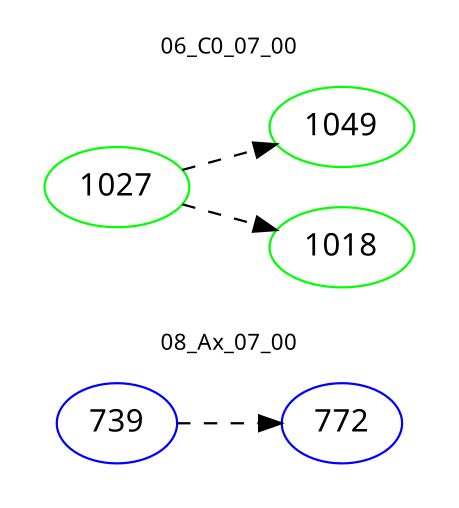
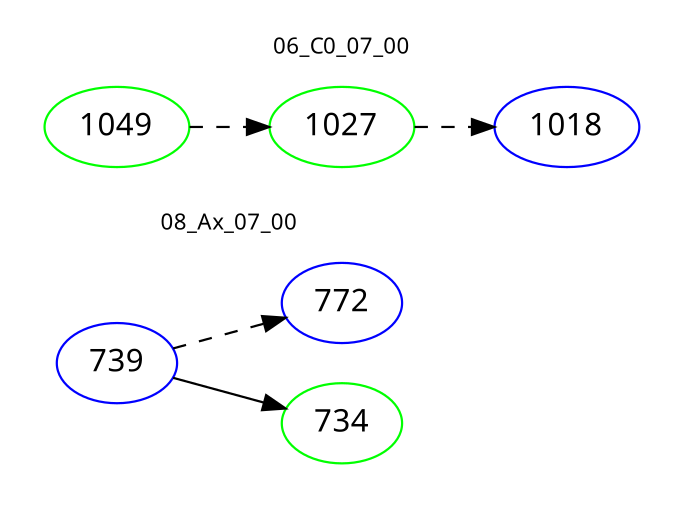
edge "1027" -> "1049": reversed
node "1018": color green -> blue
node "734": added
